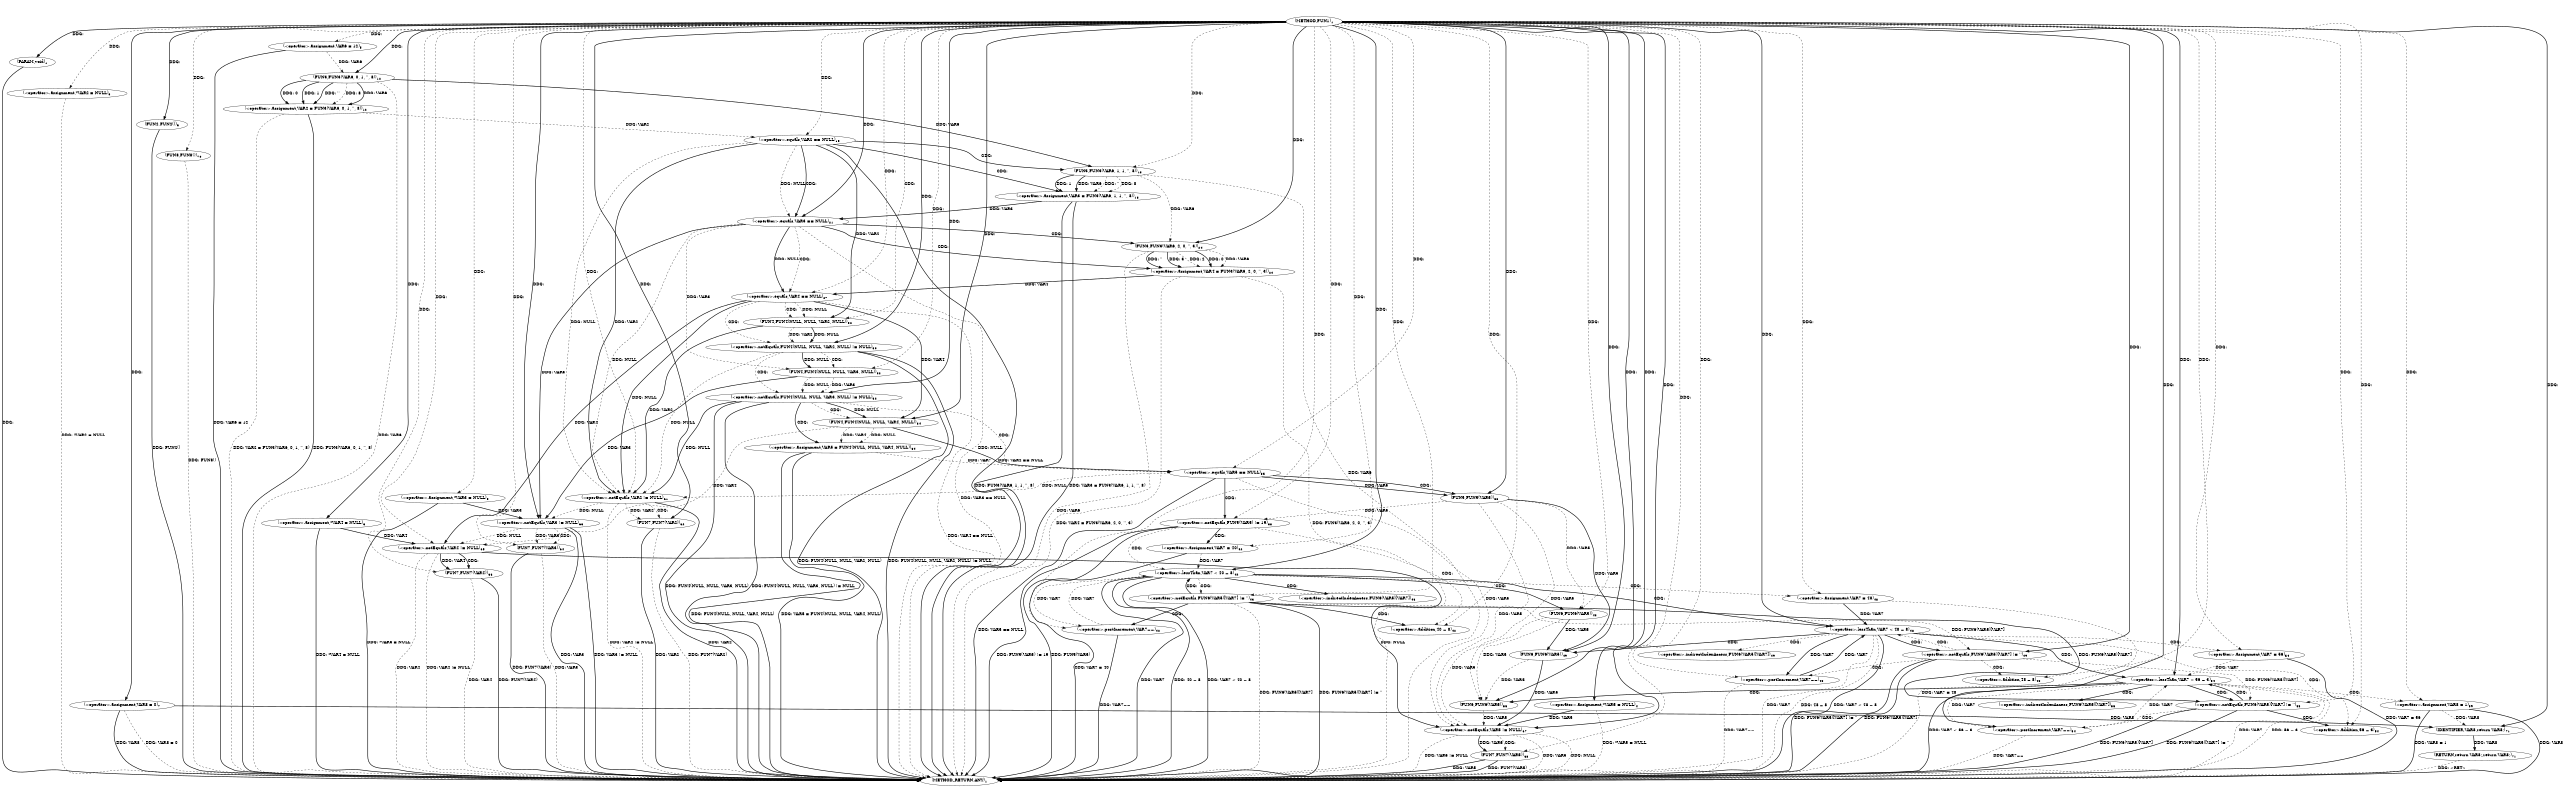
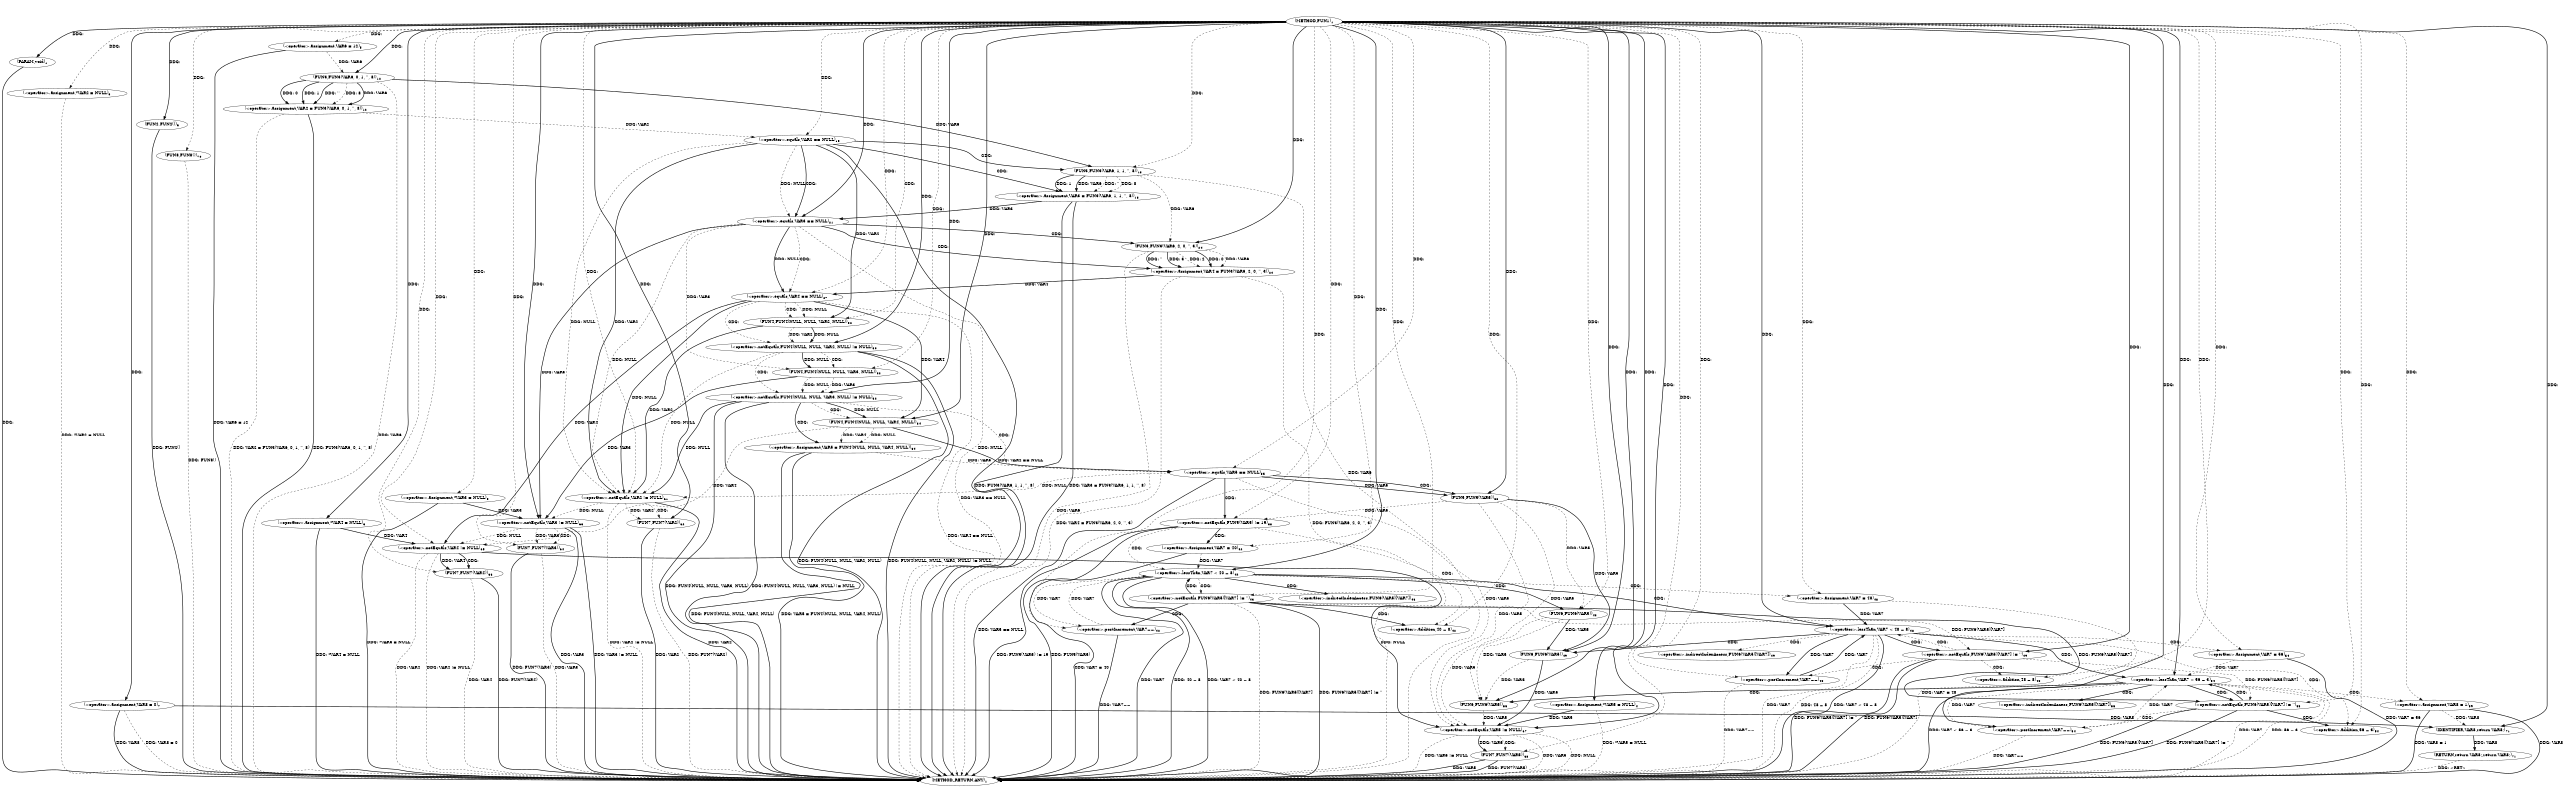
edge "(<operator>.assignment,VAR5 = FUN4(NULL, NULL, VAR4, NULL))" -> "(<operator>.equals,VAR5 == NULL)": label "DDG: VAR7" -> "DDG: VAR5"
